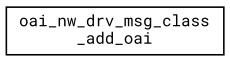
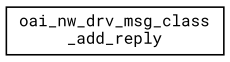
node "oai_nw_drv_msg_class _add_oai": label "oai_nw_drv_msg_class _add_oai" -> "oai_nw_drv_msg_class _add_reply"
